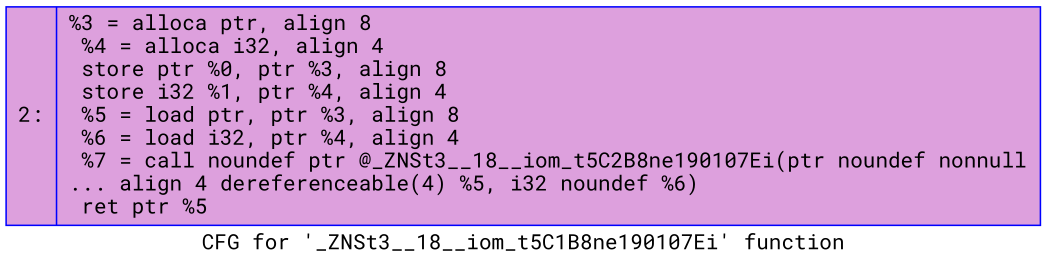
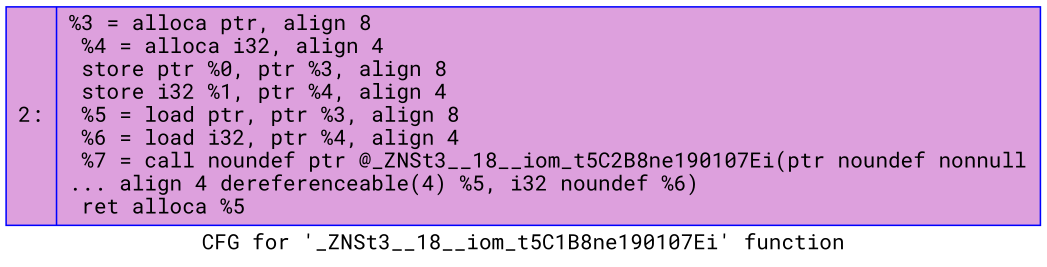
node "2:": text "ret ptr %5" -> "ret alloca %5"
